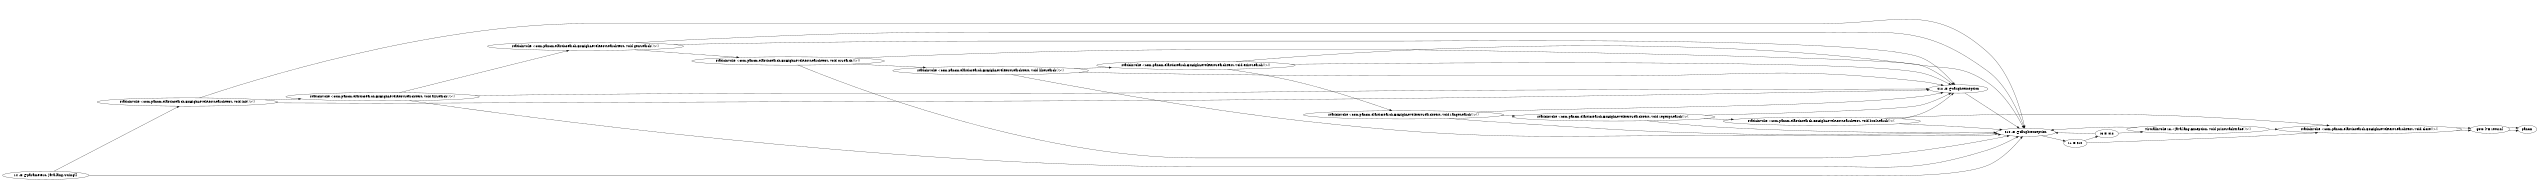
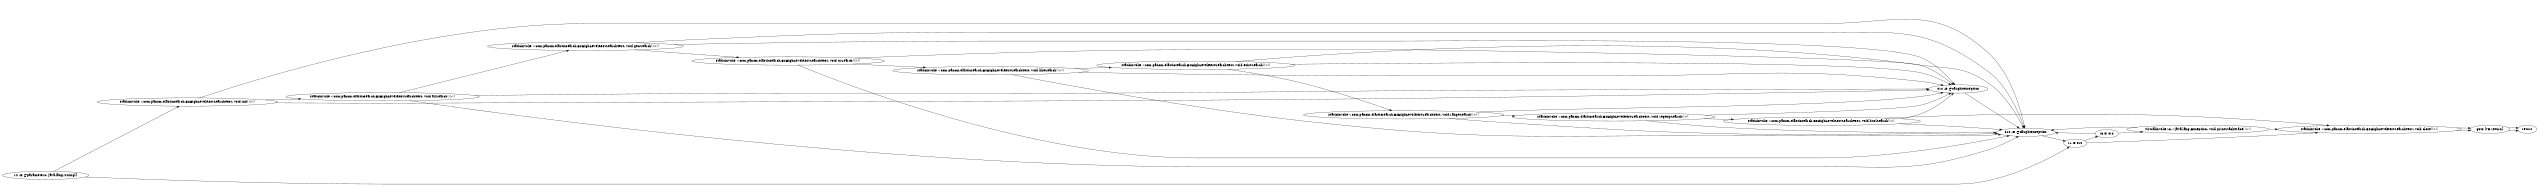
node "pancm": label "pancm" -> "return"
edge "r4 := @parameter0: java.lang.String[]" -> "$r0 := @caughtexception": now "r4 := @parameter0: java.lang.String[]" -> "r1 = $r0"
